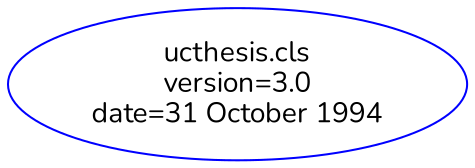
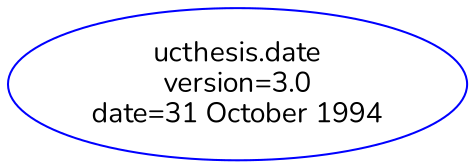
node "ucthesis.cls version=3.0 date=31 October 1994": label "ucthesis.cls version=3.0 date=31 October 1994" -> "ucthesis.date version=3.0 date=31 October 1994"
